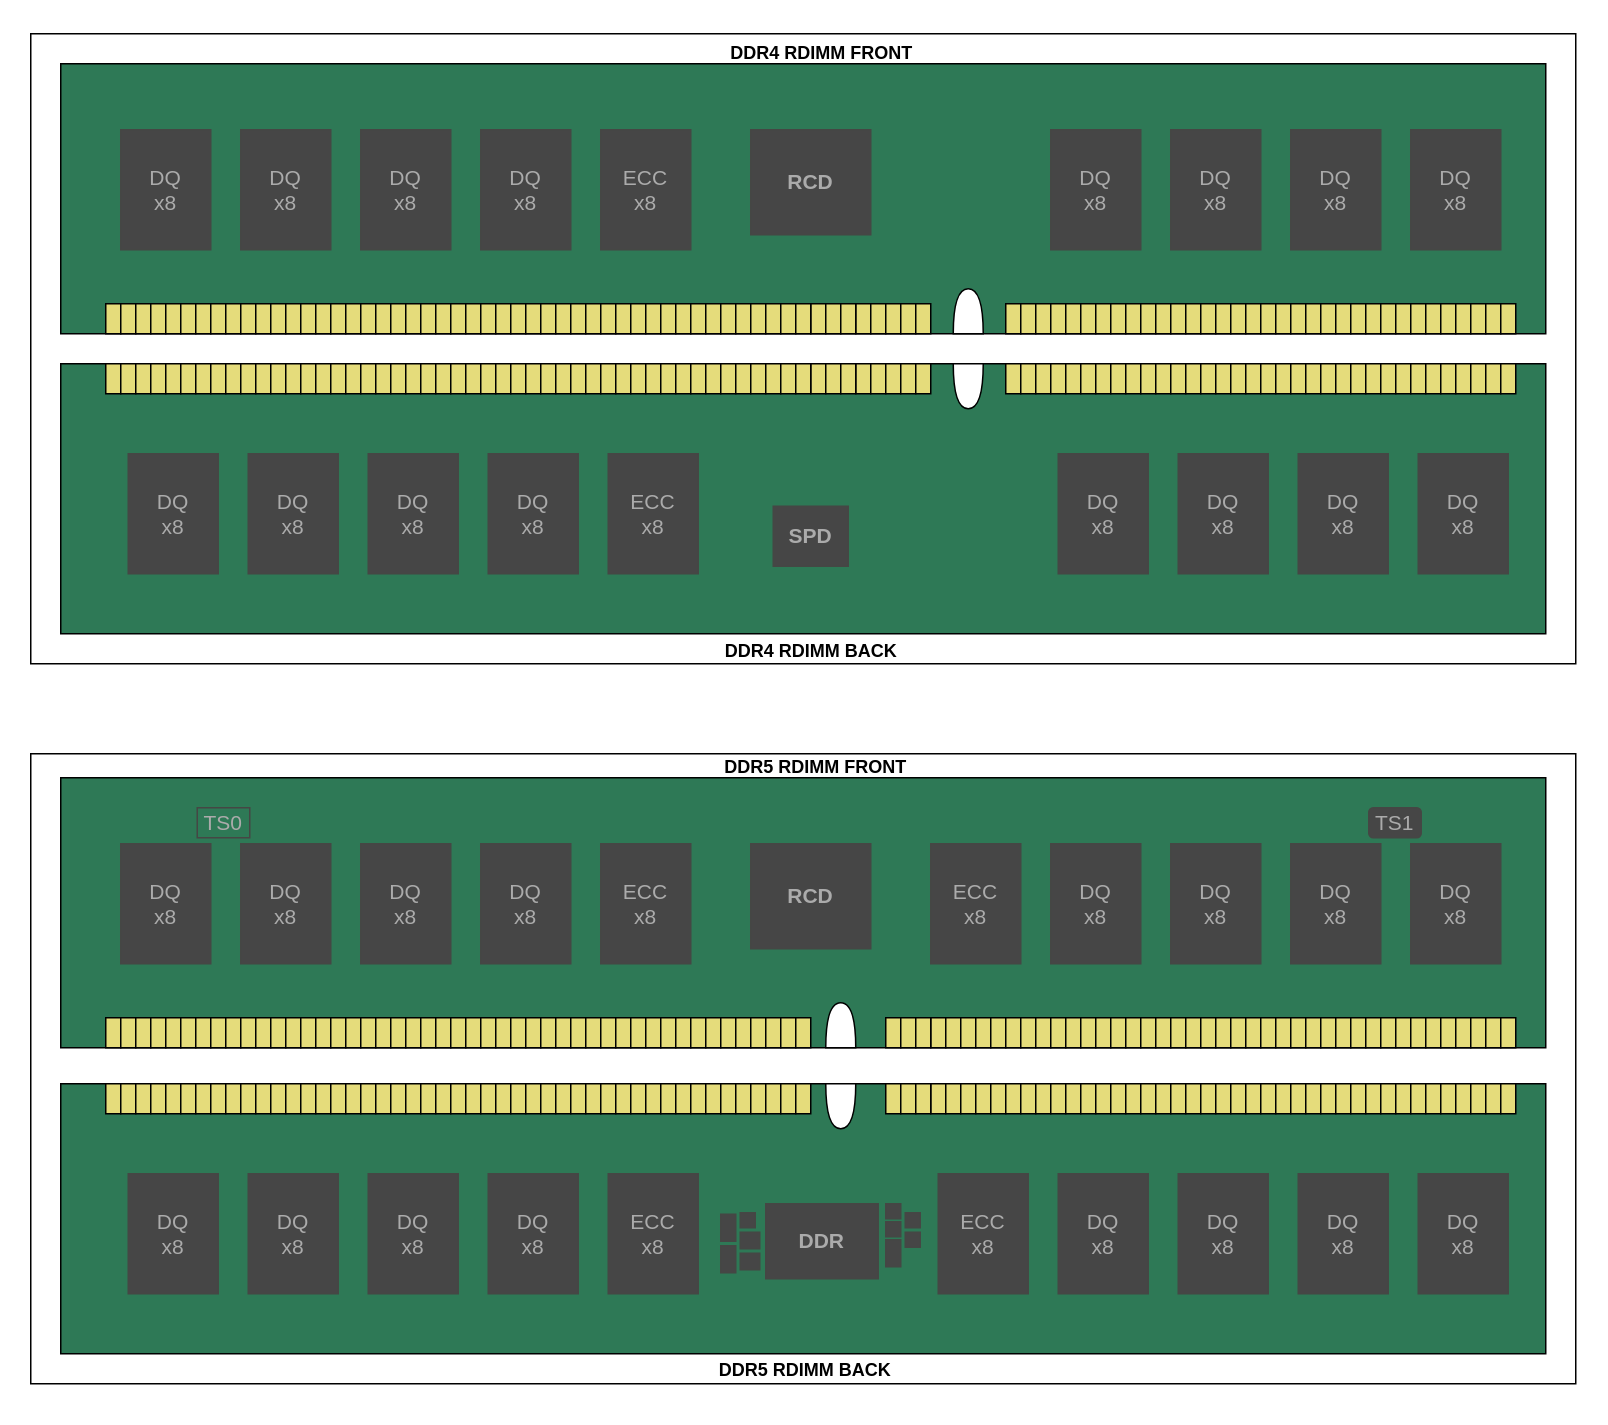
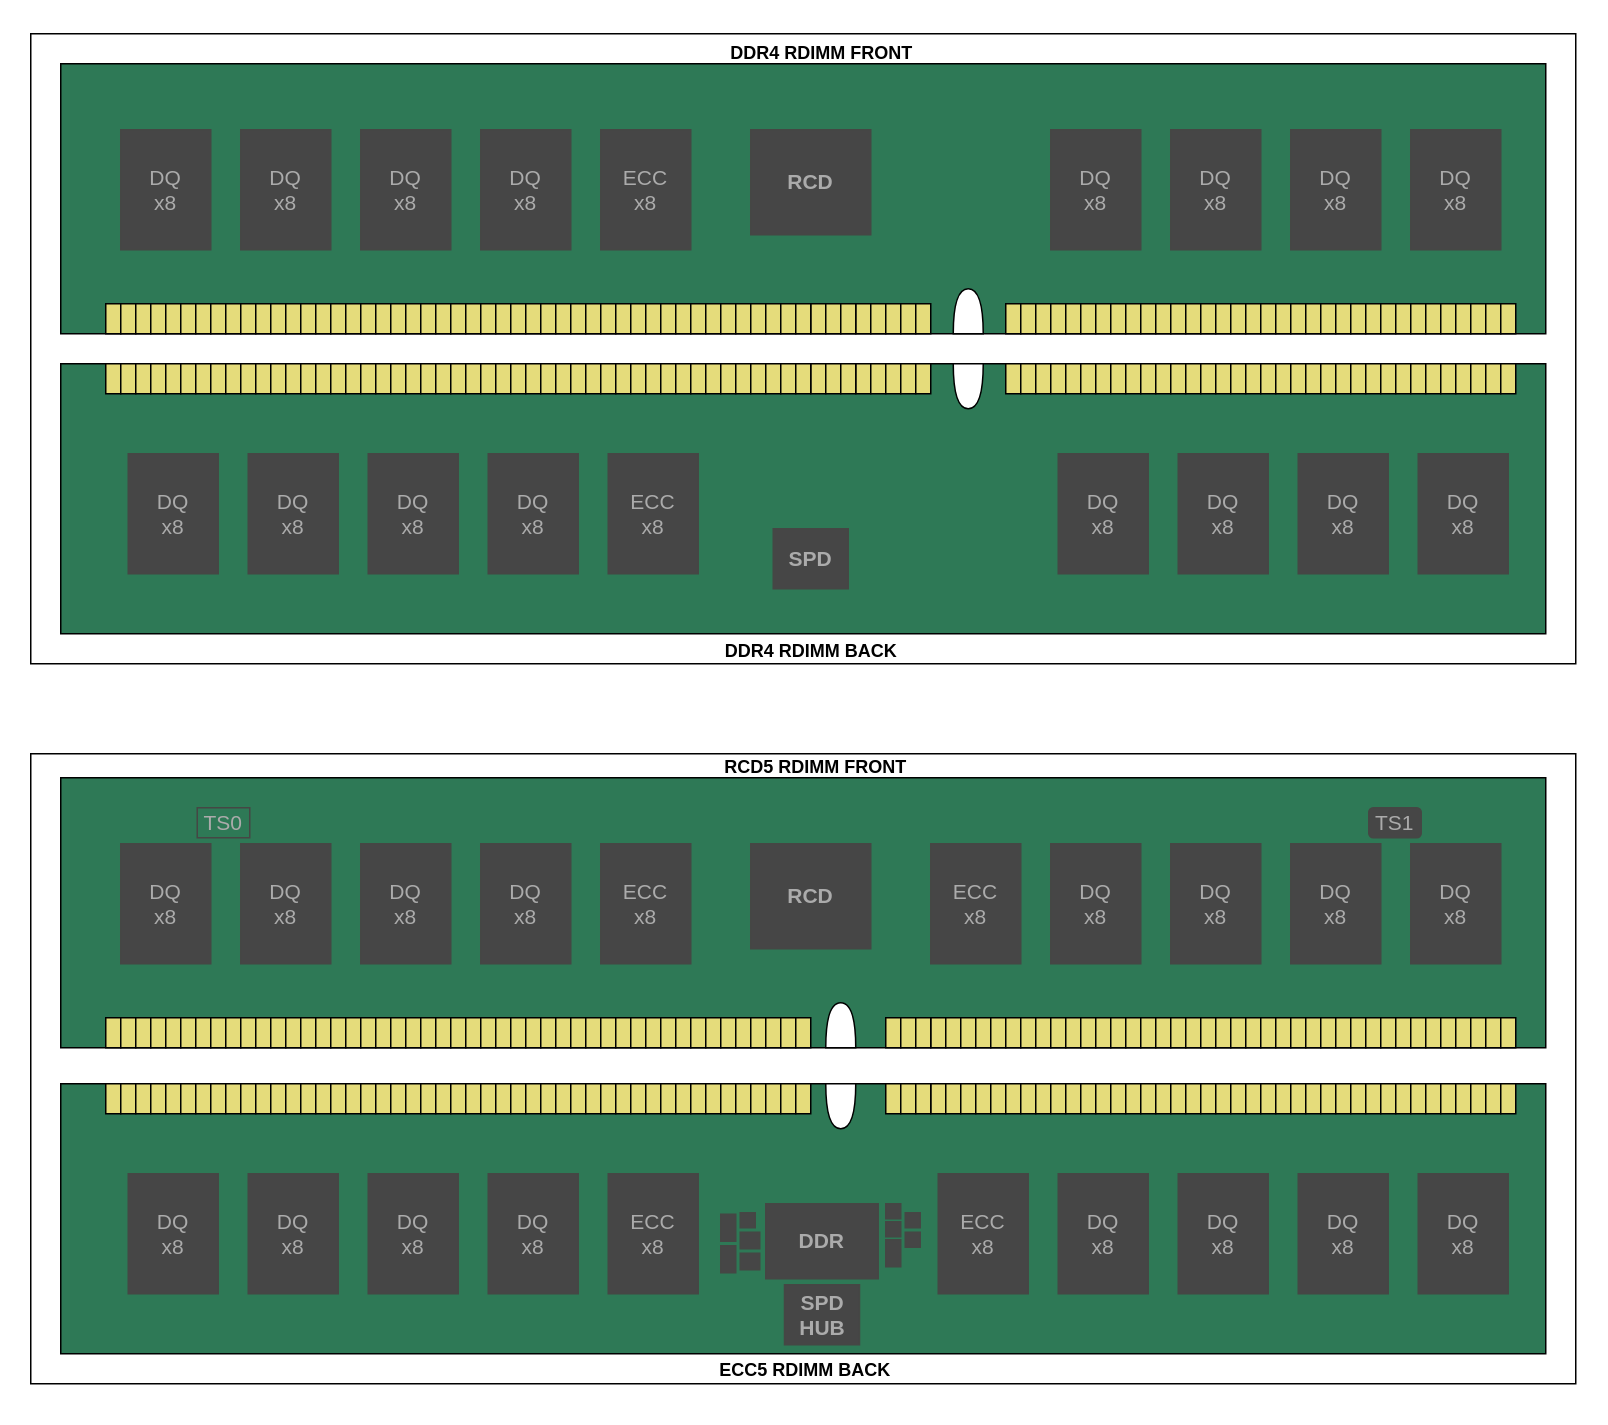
node "SPD": moved (811, 536) -> (811, 559)
node "DDR5 RDIMM FRONT": label "DDR5 RDIMM FRONT" -> "RCD5 RDIMM FRONT"
node "SPD HUB": added
node "DDR5 RDIMM BACK": label "DDR5 RDIMM BACK" -> "ECC5 RDIMM BACK"
